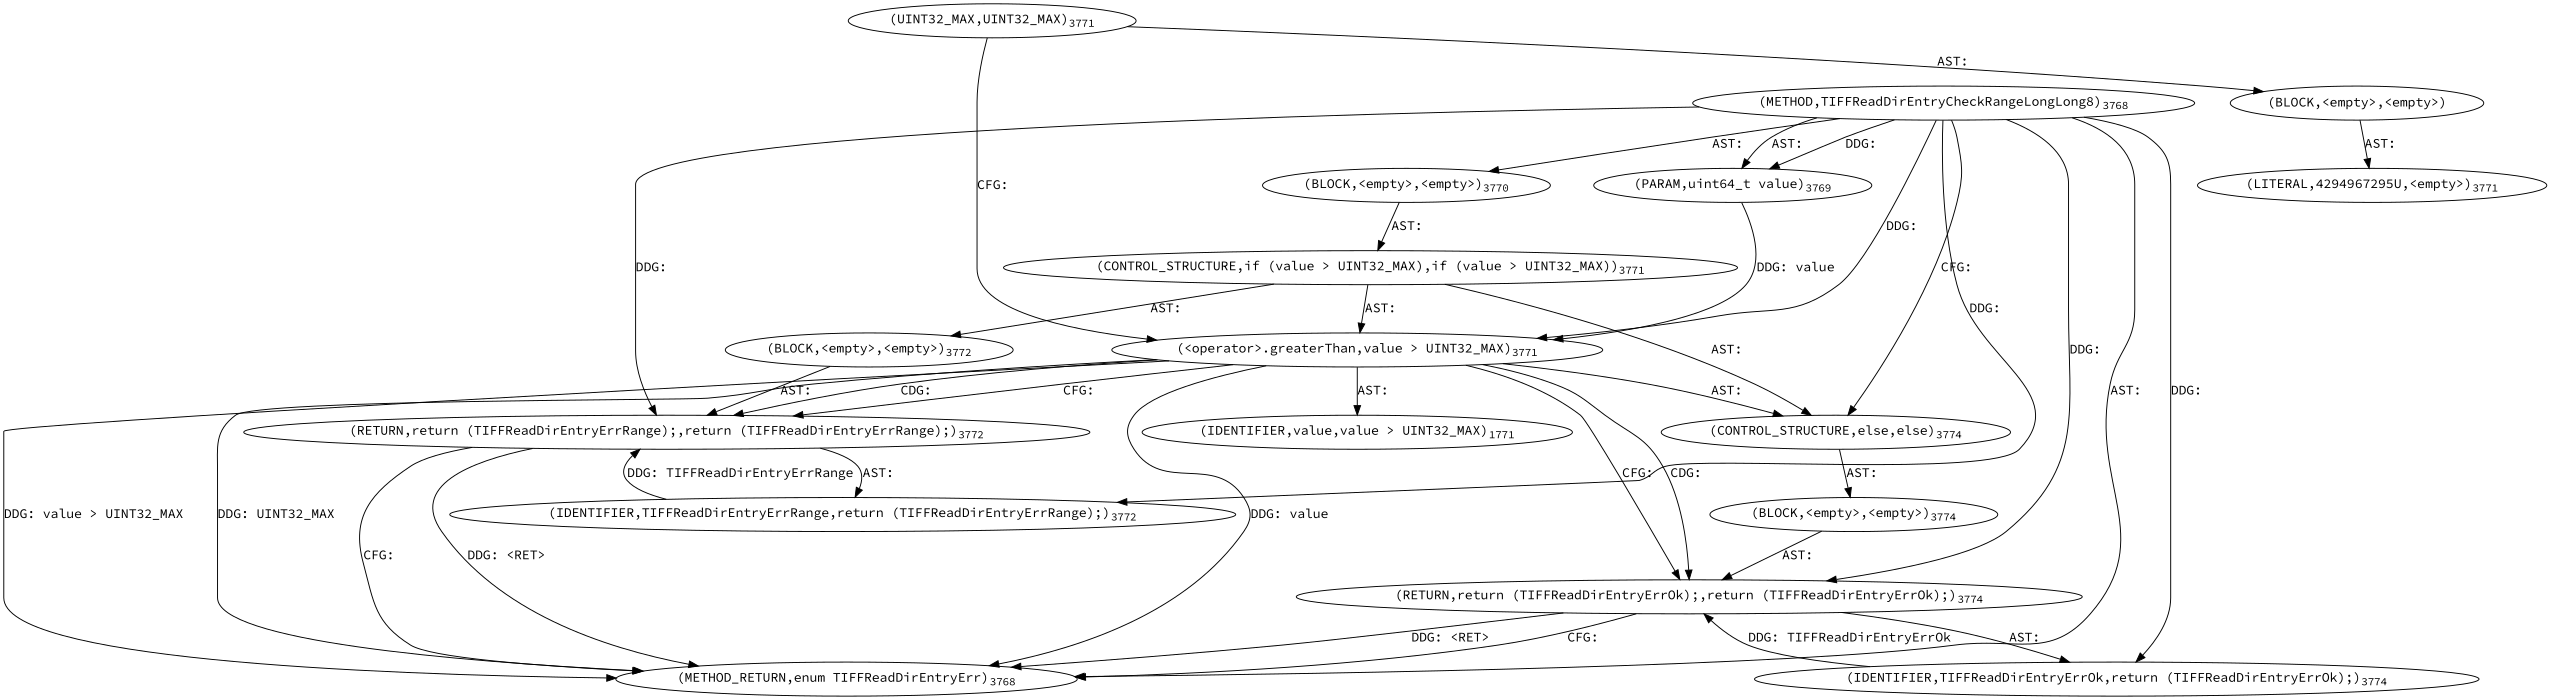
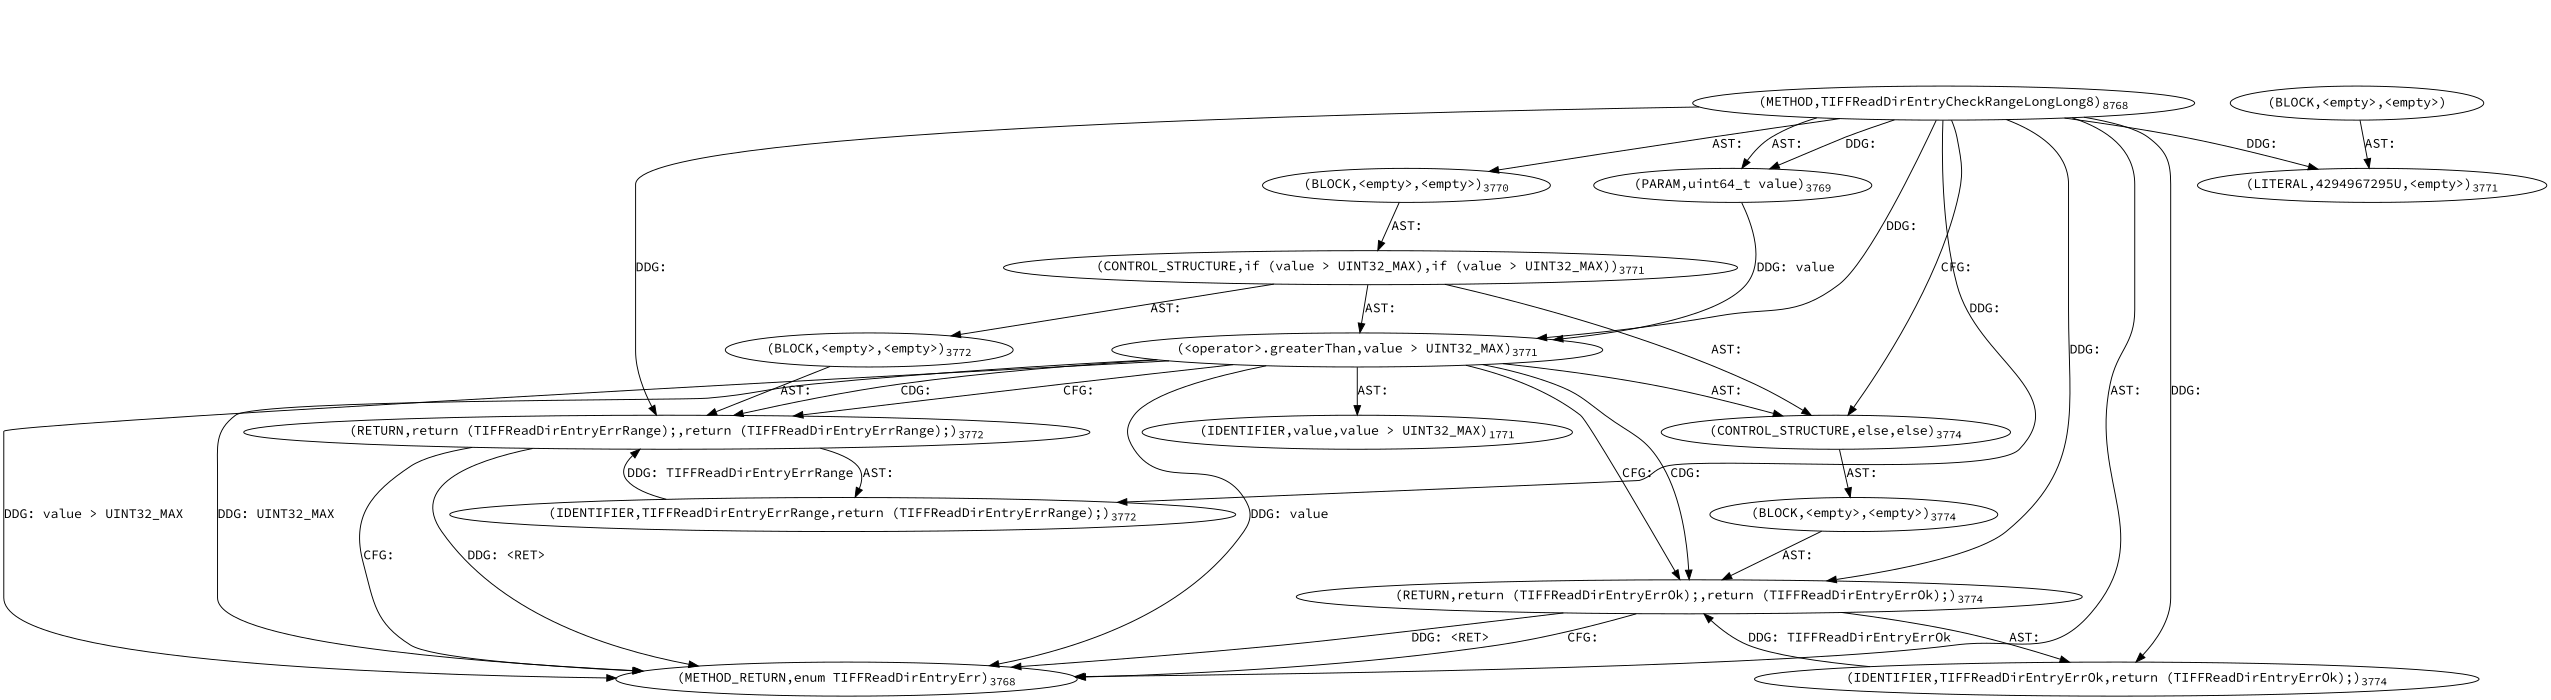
node "(UINT32_MAX,UINT32_MAX)": removed
node "(METHOD,TIFFReadDirEntryCheckRangeLongLong8)": text "3768" -> "8768"
edge "(METHOD,TIFFReadDirEntryCheckRangeLongLong8)" -> "(LITERAL,4294967295U,<empty>)": added, label "DDG:"
